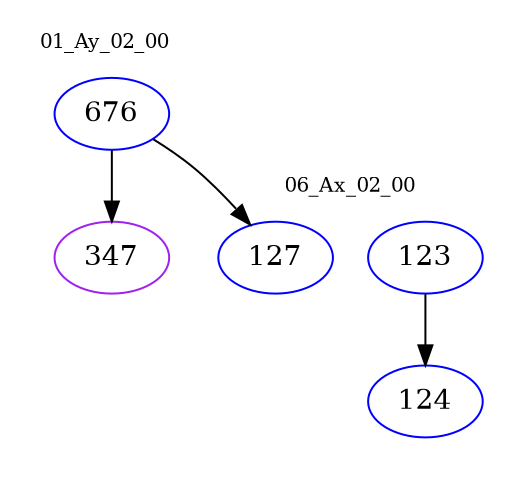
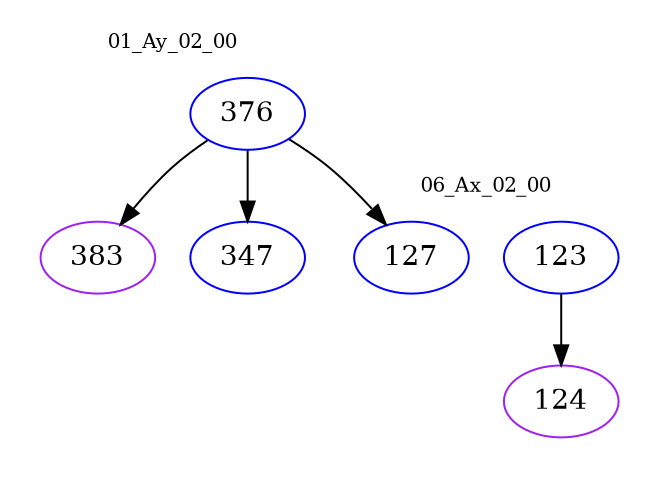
node "676": label "676" -> "376"
node "383": added
node "347": color purple -> blue
node "124": color blue -> purple
